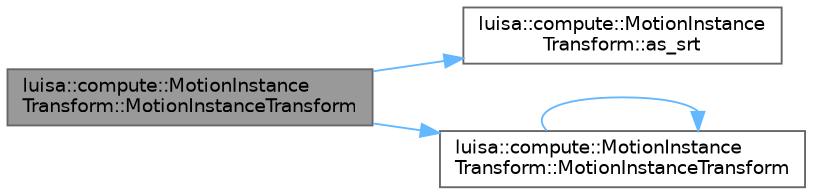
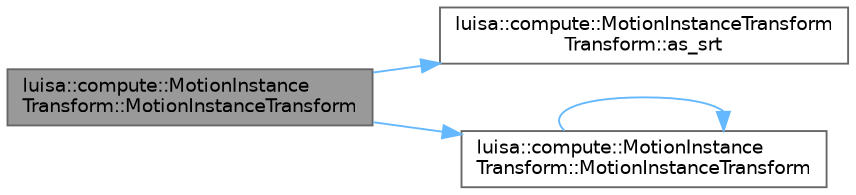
node "luisa::compute::MotionInstance Transform::as_srt": label "luisa::compute::MotionInstance Transform::as_srt" -> "luisa::compute::MotionInstanceTransform Transform::as_srt"
